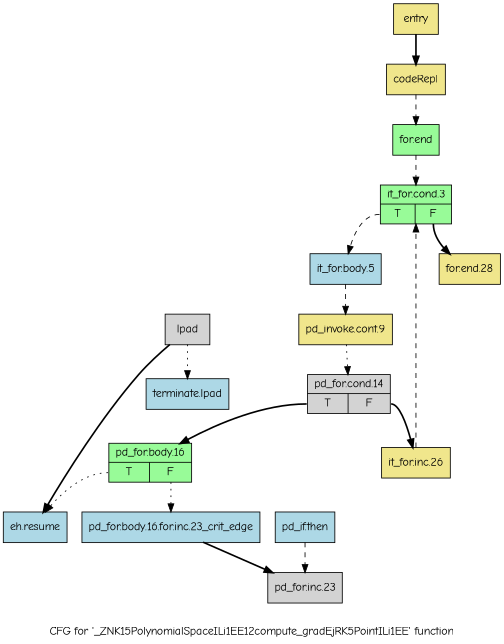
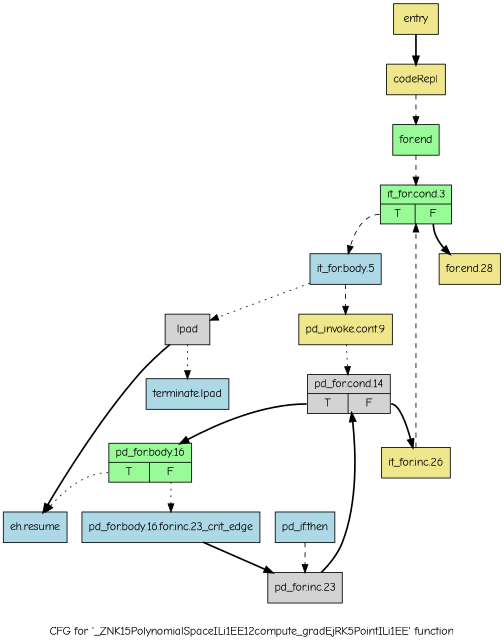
edge "it_for.body.5" -> "lpad": added
edge "pd_for.inc.23" -> "pd_for.cond.14": added
